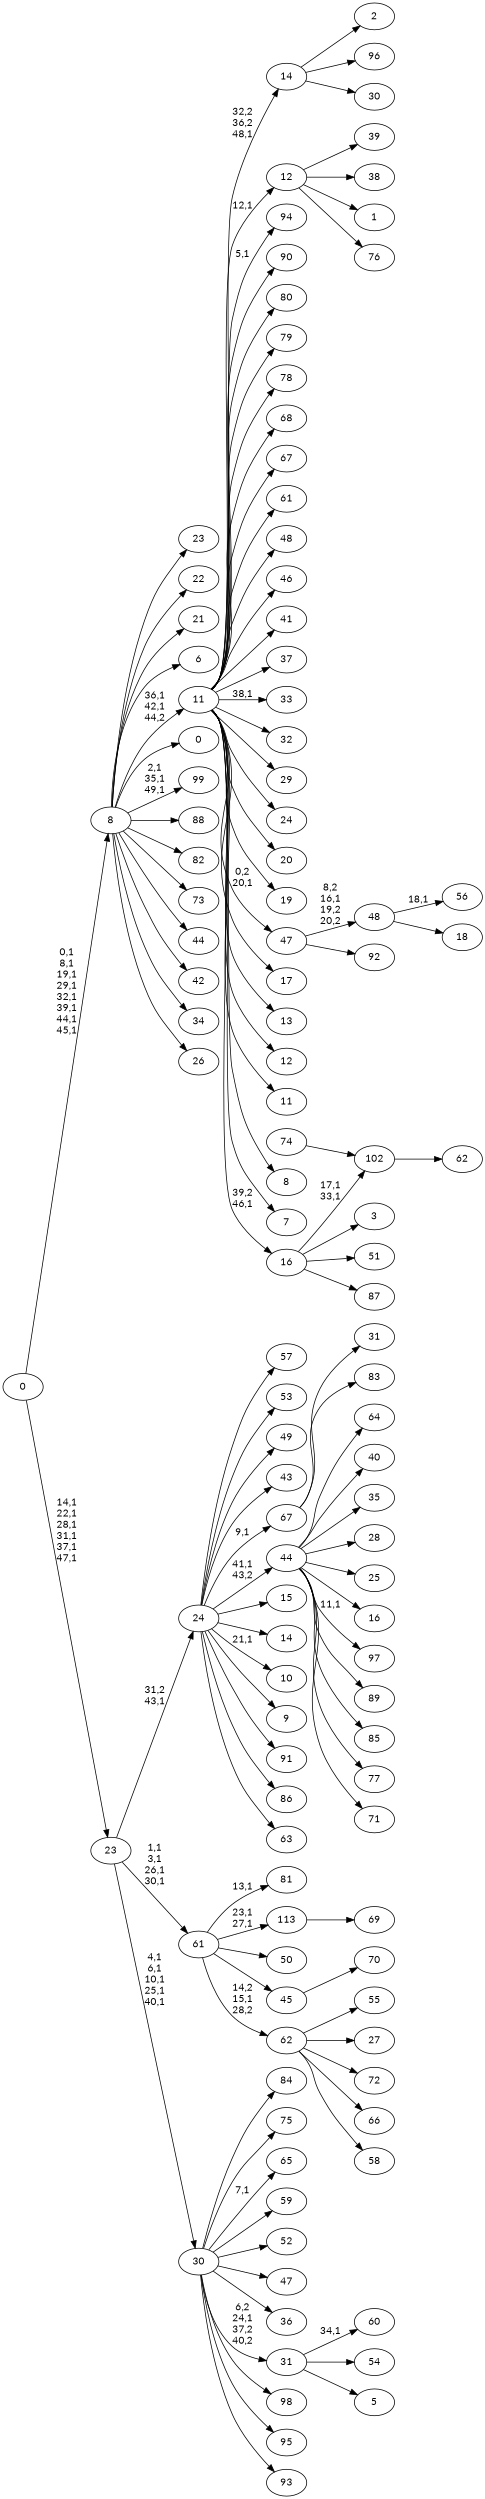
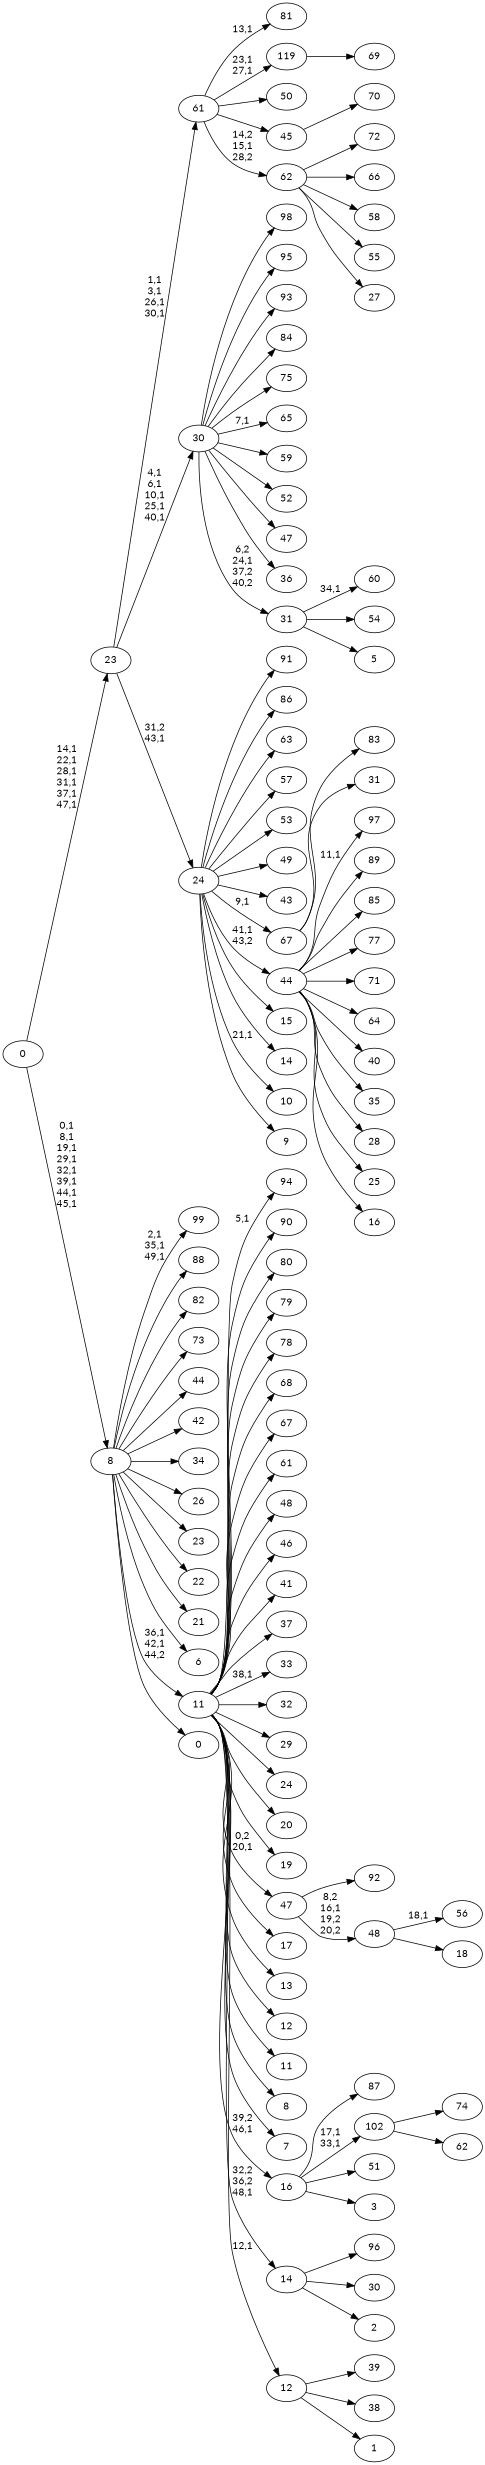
node "76": removed
edge "74" -> "102": reversed
node "113": label "113" -> "119"
